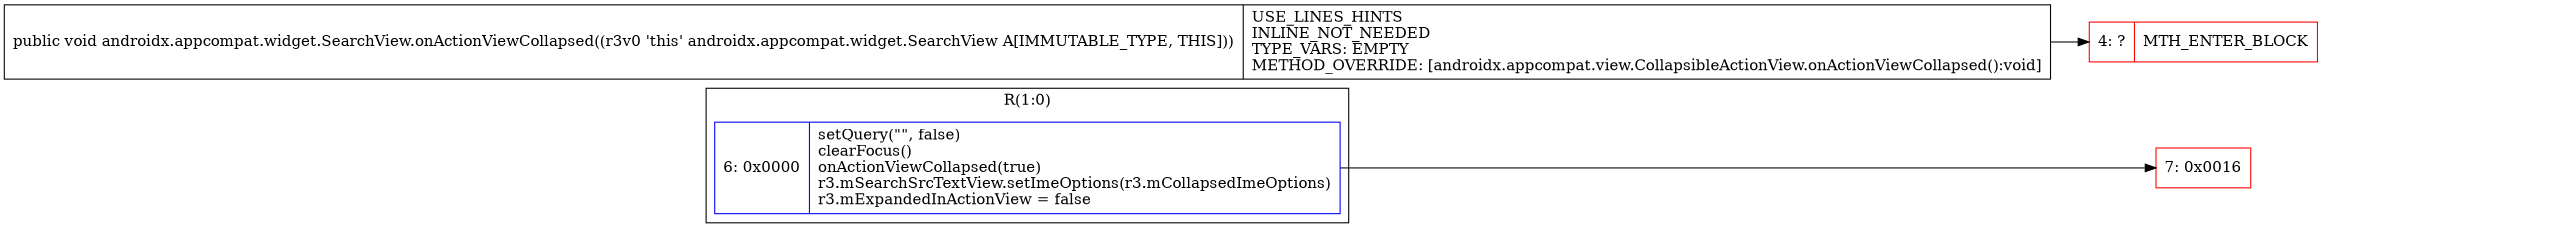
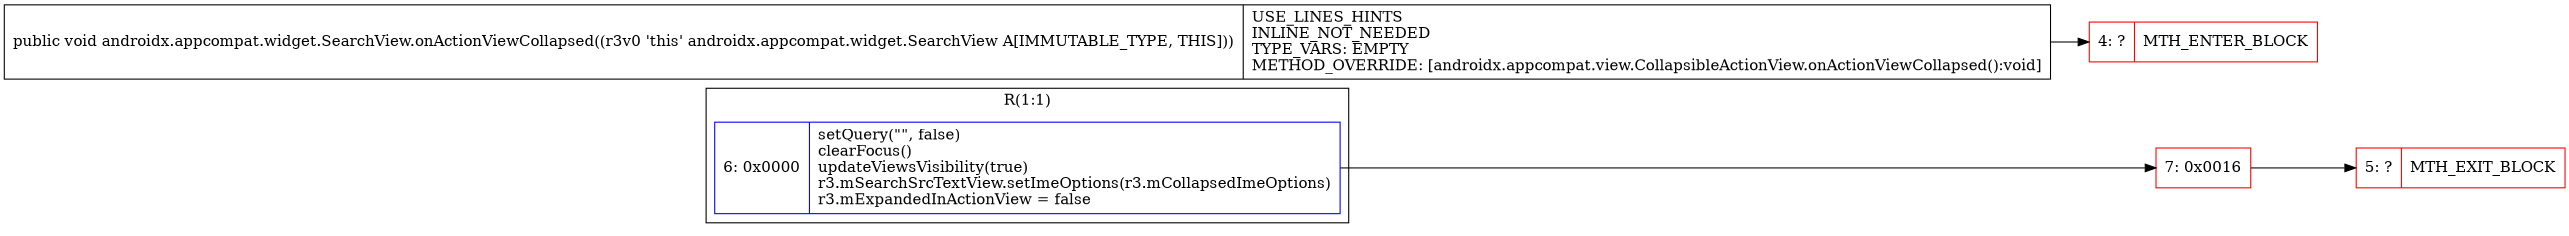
cluster "R(1:0)": label "R(1:0)" -> "R(1:1)"
node "6: 0x0000": text "onActionViewCollapsed(true)" -> "updateViewsVisibility(true)"
node "5: ?": added
